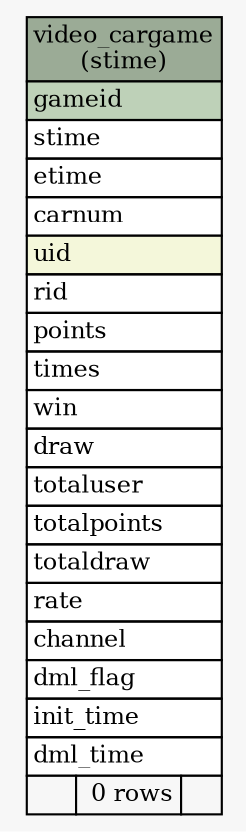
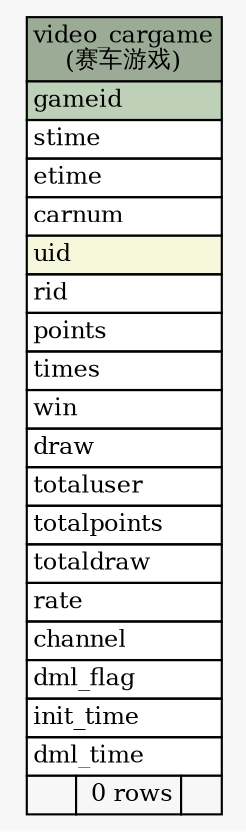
node "video_cargame": text "(stime)" -> "(赛车游戏)"
